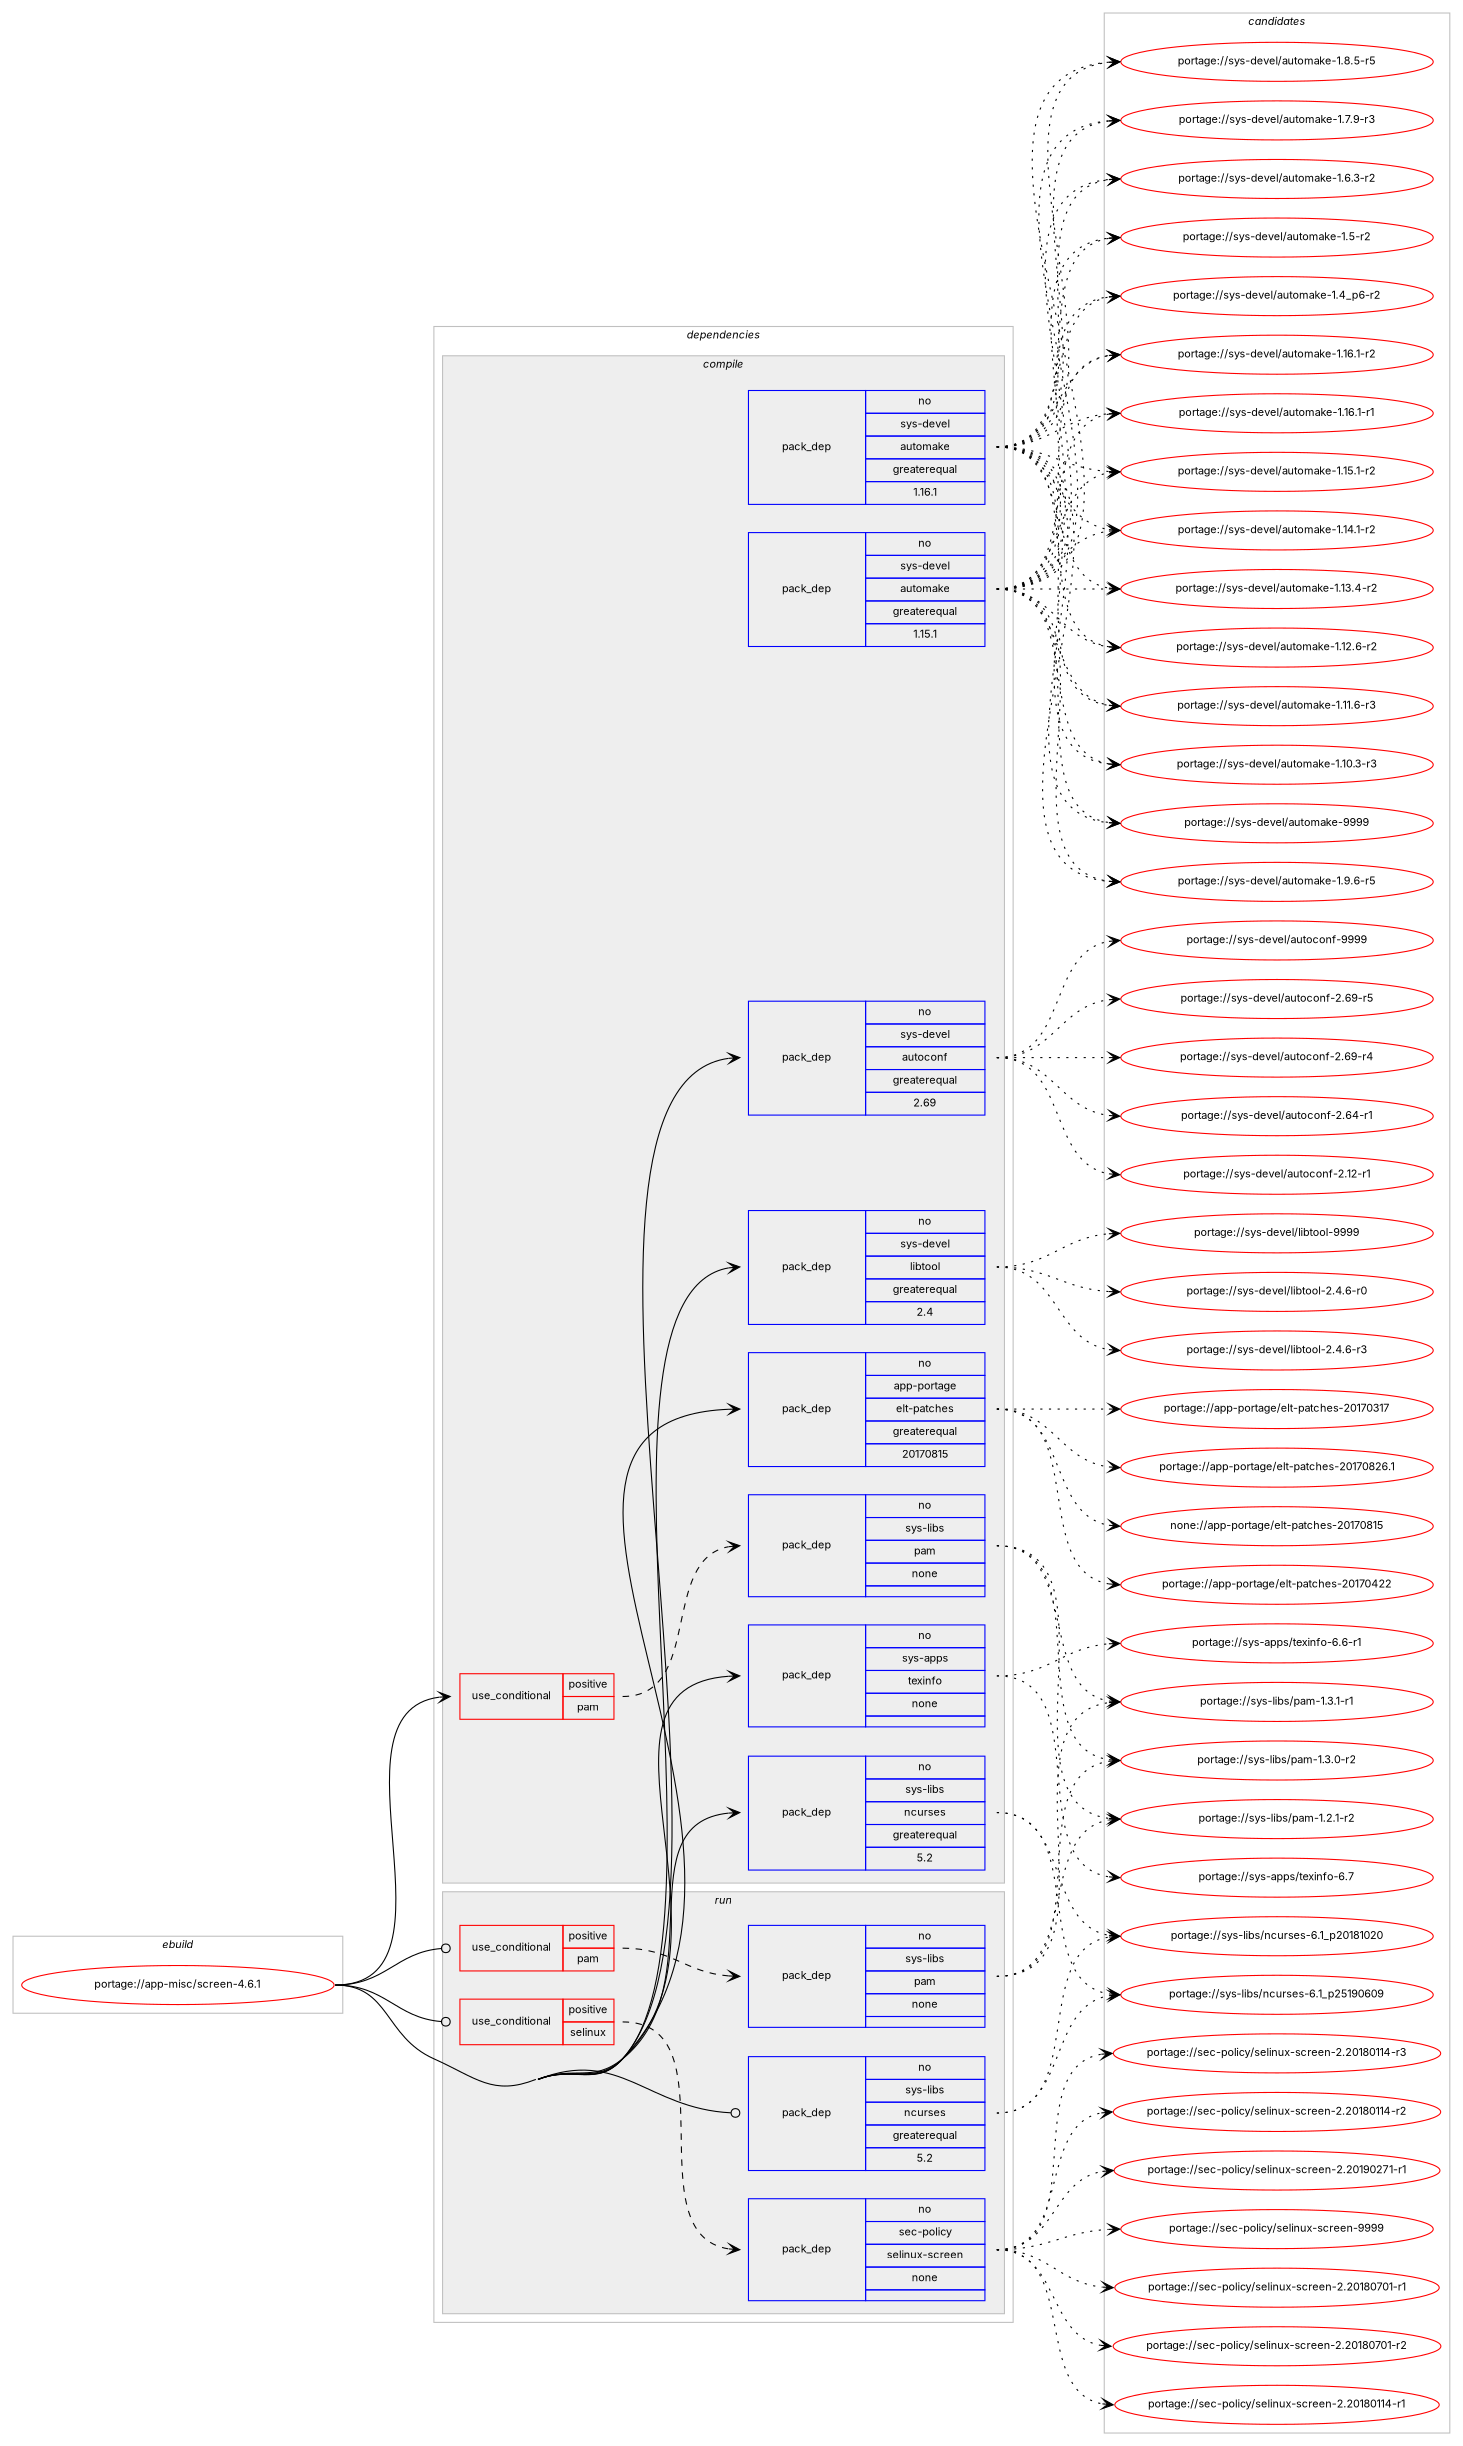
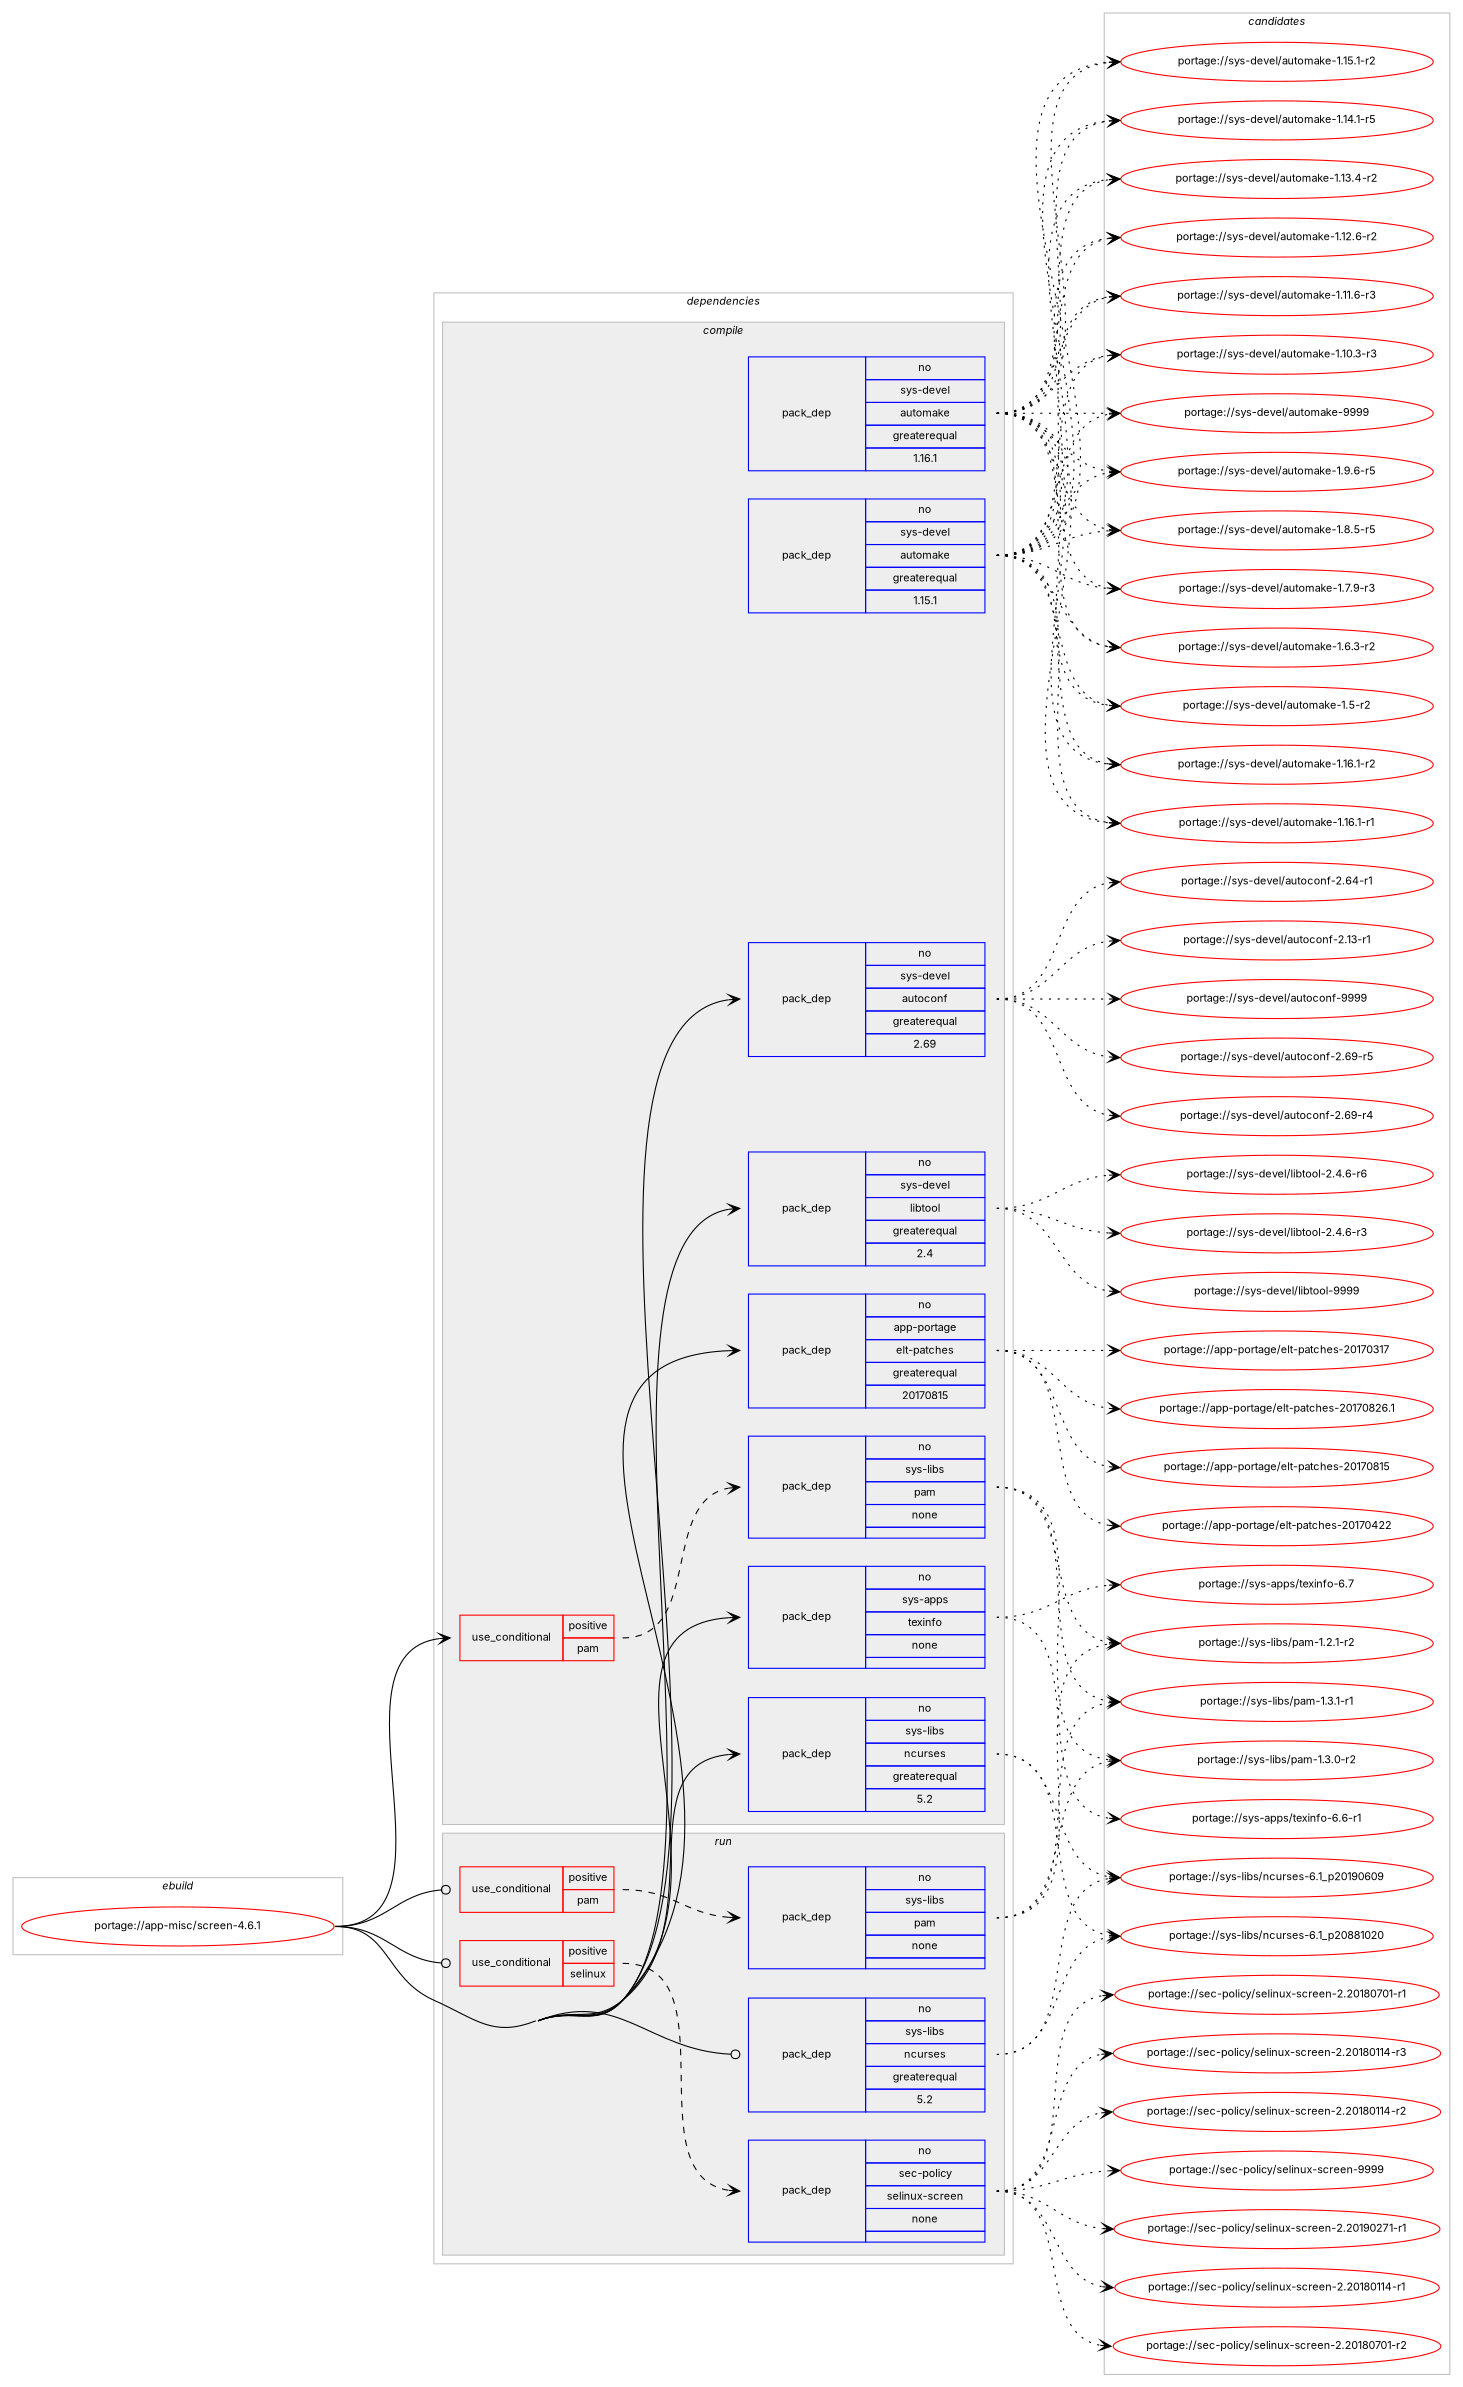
node "portage://sys-devel/automake-1.4_p6-r2": removed
node "portage://sys-devel/automake-1.14.1-r2": label "portage://sys-devel/automake-1.14.1-r2" -> "portage://sys-devel/automake-1.14.1-r5"
node "portage://sys-devel/autoconf-2.12-r1": label "portage://sys-devel/autoconf-2.12-r1" -> "portage://sys-devel/autoconf-2.13-r1"
node "portage://sys-devel/libtool-2.4.6-r0": label "portage://sys-devel/libtool-2.4.6-r0" -> "portage://sys-devel/libtool-2.4.6-r6"
node "none://app-portage/elt-patches-20170815": label "none://app-portage/elt-patches-20170815" -> "portage://app-portage/elt-patches-20170815"
node "portage://sys-libs/ncurses-6.1_p20181020": label "portage://sys-libs/ncurses-6.1_p20181020" -> "portage://sys-libs/ncurses-6.1_p20881020"
node "portage://sys-libs/ncurses-6.1_p25190609": label "portage://sys-libs/ncurses-6.1_p25190609" -> "portage://sys-libs/ncurses-6.1_p20190609"
